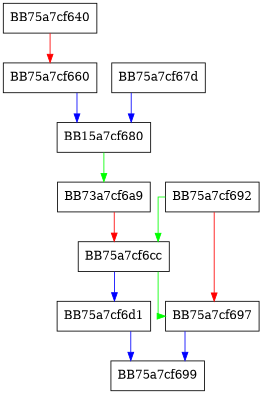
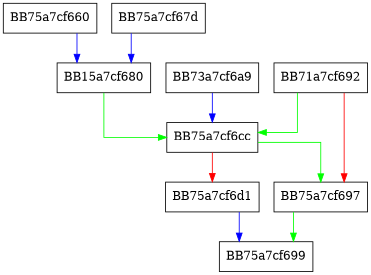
node "BB75a7cf640": removed
edge "BB15a7cf680" -> "BB73a7cf6a9": now "BB15a7cf680" -> "BB75a7cf6cc"
node "BB75a7cf692": label "BB75a7cf692" -> "BB71a7cf692"
edge "BB73a7cf6a9" -> "BB75a7cf6cc": color red -> blue
edge "BB75a7cf6cc" -> "BB75a7cf6d1": color blue -> red
edge "BB75a7cf697" -> "BB75a7cf699": color blue -> green
